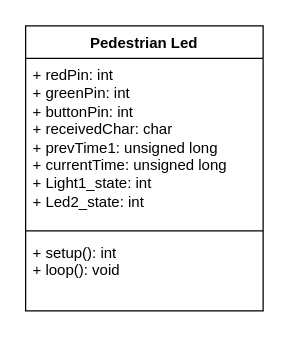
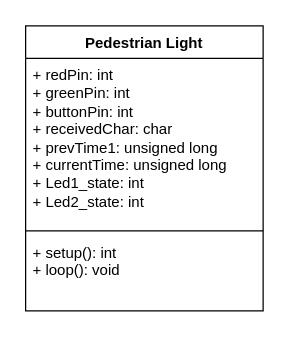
node "Pedestrian Led": label "Pedestrian Led" -> "Pedestrian Light"
node "+ redPin: int + greenPin: int + buttonPin: int + receivedChar: char + prevTime1: unsigned long + currentTime: unsigned long + Light1_state: int + Led2_state: int": label "+ redPin: int + greenPin: int + buttonPin: int + receivedChar: char + prevTime1: unsigned long + currentTime: unsigned long + Light1_state: int + Led2_state: int" -> "+ redPin: int + greenPin: int + buttonPin: int + receivedChar: char + prevTime1: unsigned long + currentTime: unsigned long + Led1_state: int + Led2_state: int"
